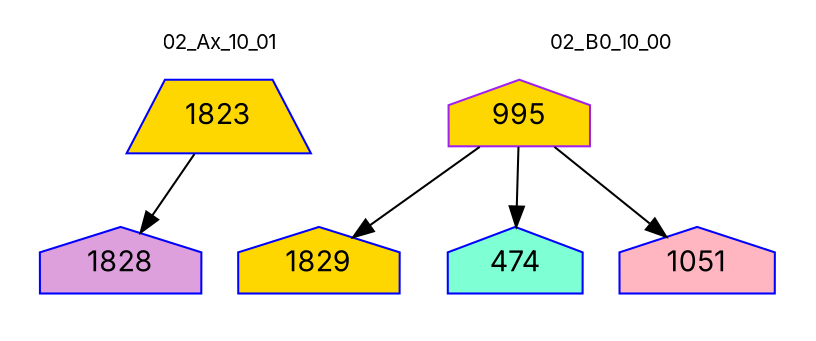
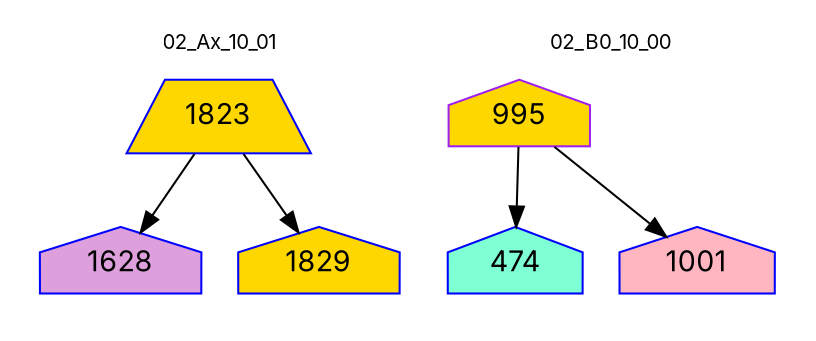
edge "995" -> "1829": now "1823" -> "1829"
node "1828": label "1828" -> "1628"
node "1051": label "1051" -> "1001"
